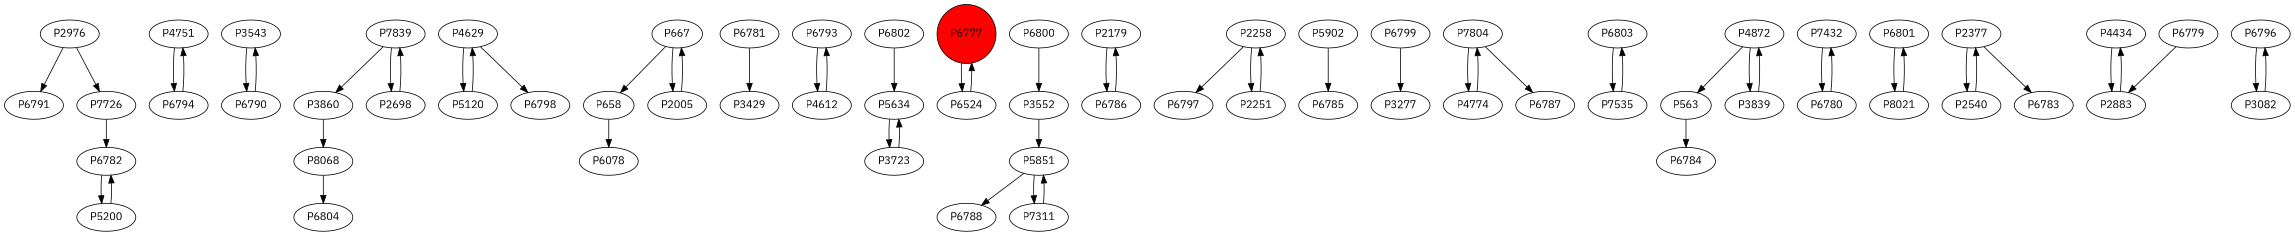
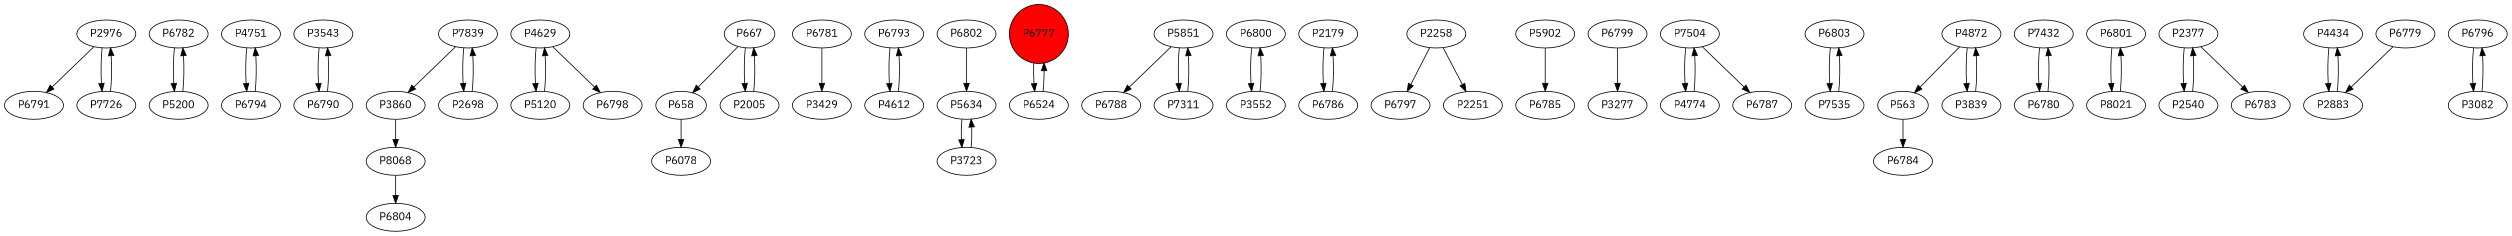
node "P7804": label "P7804" -> "P7504"
edge "P2251" -> "P2258": removed
edge "P7726" -> "P6782": now "P7726" -> "P2976"
edge "P3552" -> "P5851": now "P3552" -> "P6800"
